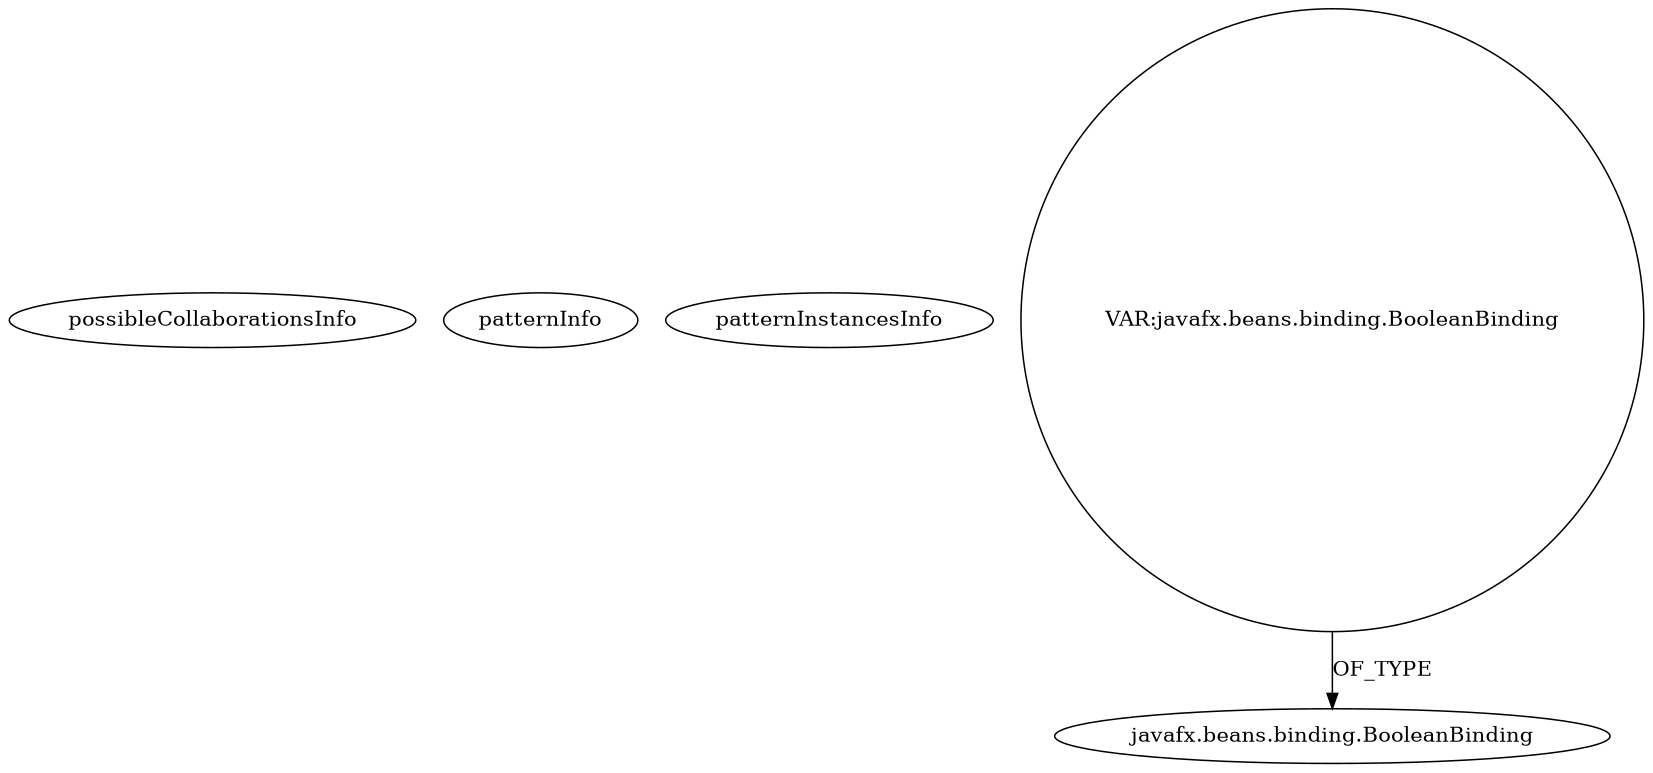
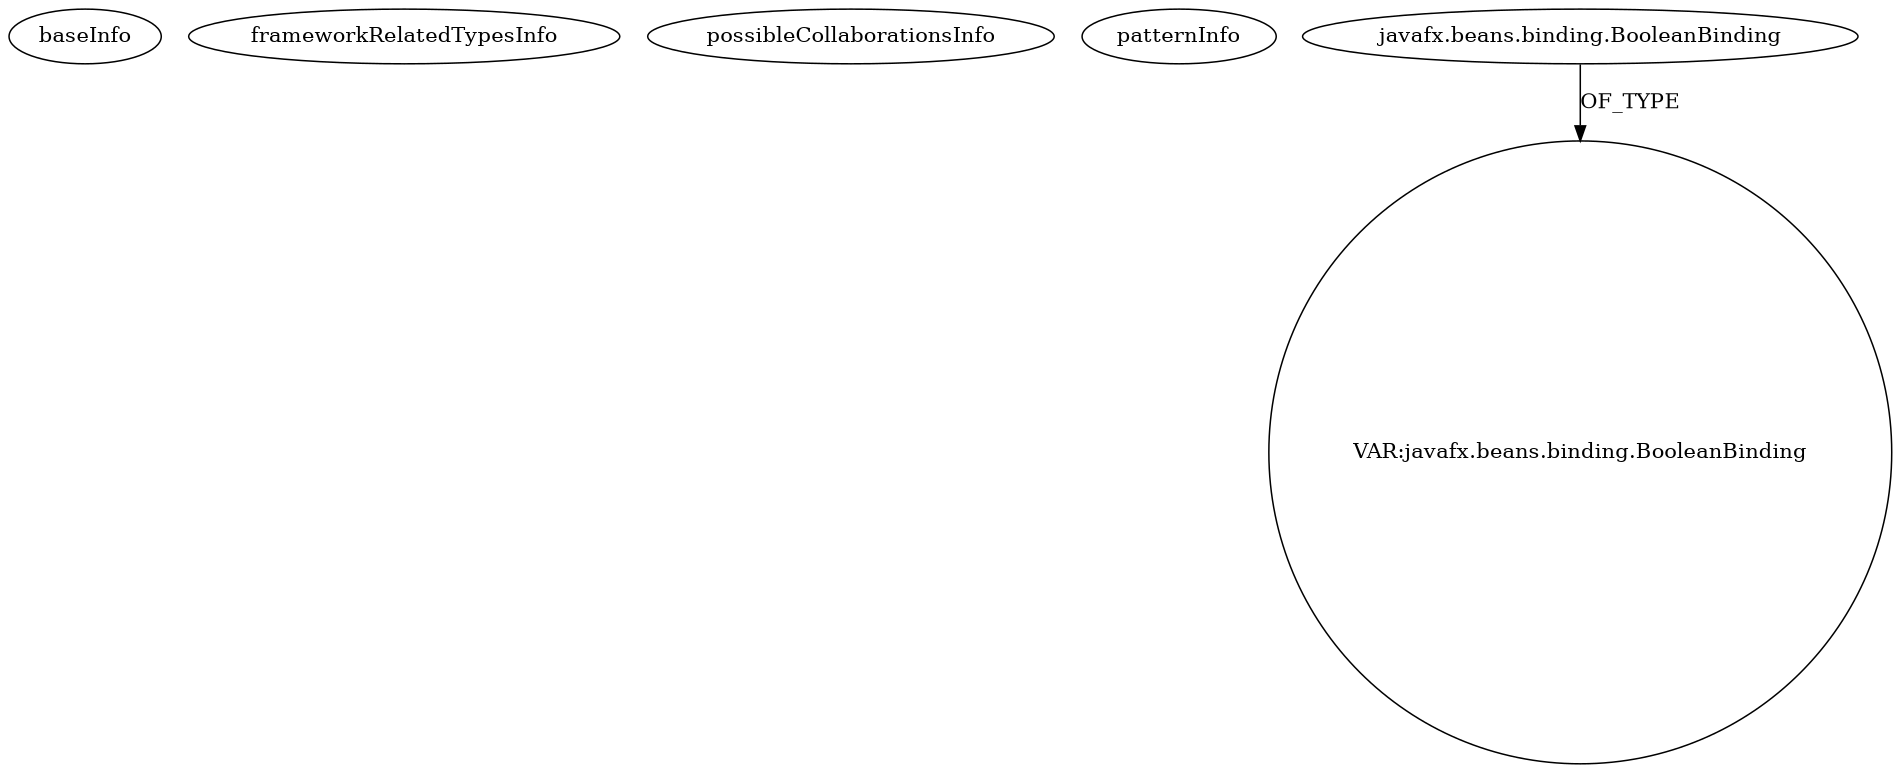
node "baseInfo": added
node "frameworkRelatedTypesInfo": added
node "patternInstancesInfo": removed
edge "VAR:javafx.beans.binding.BooleanBinding" -> "javafx.beans.binding.BooleanBinding": reversed
